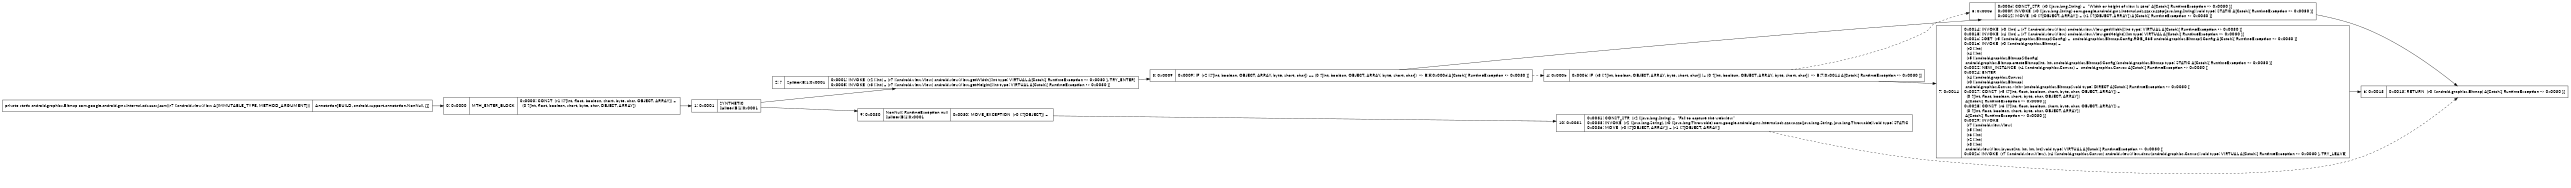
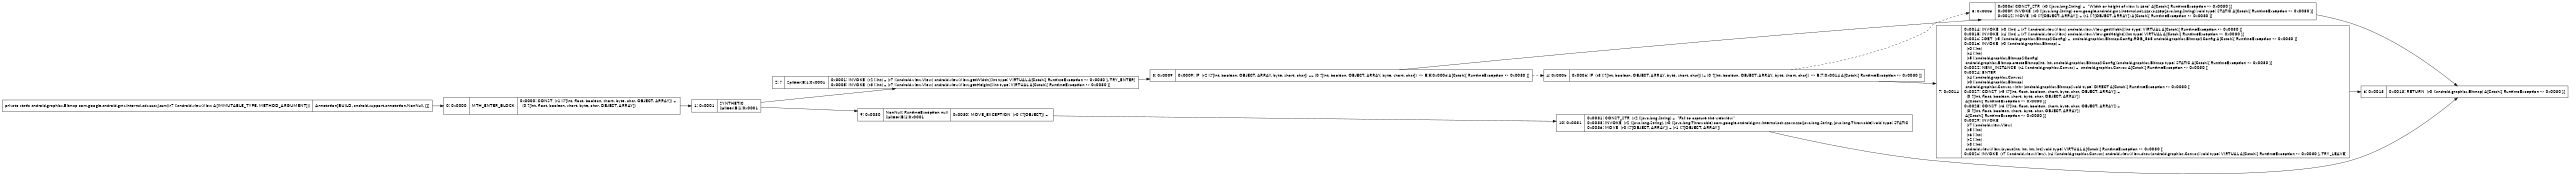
edge "10: 0x0031" -> "6: 0x0013": style dashed -> solid
